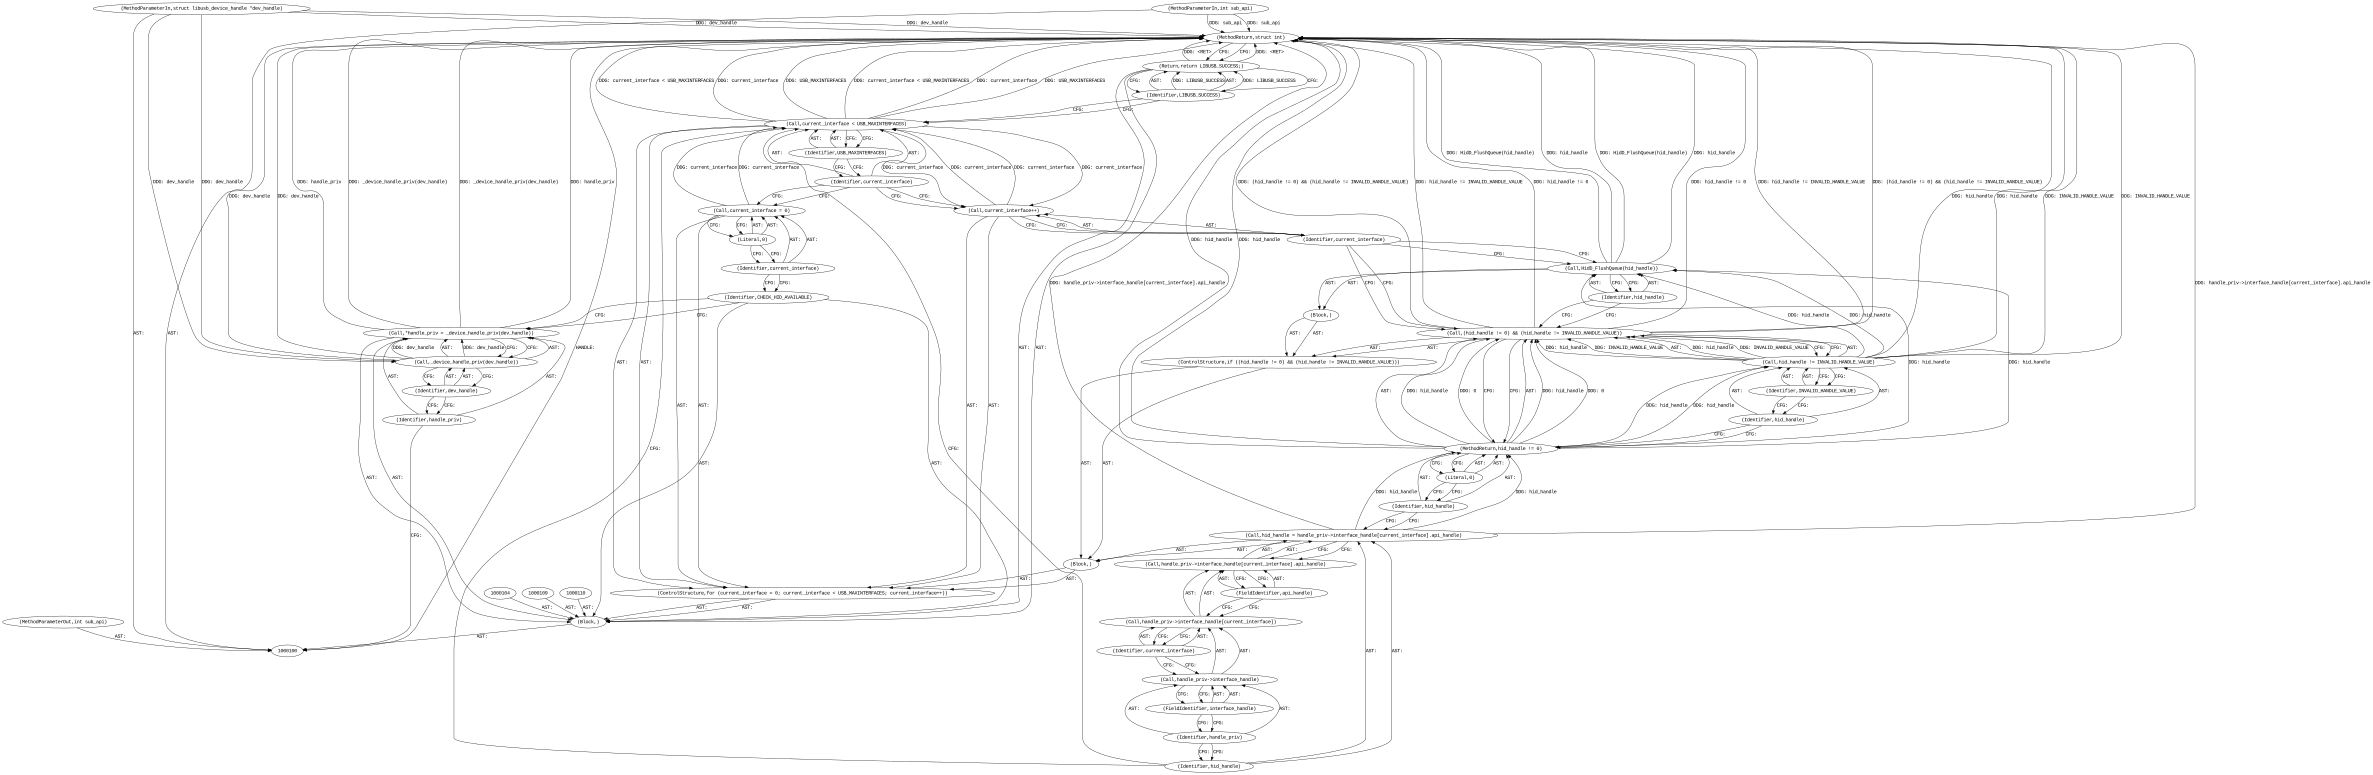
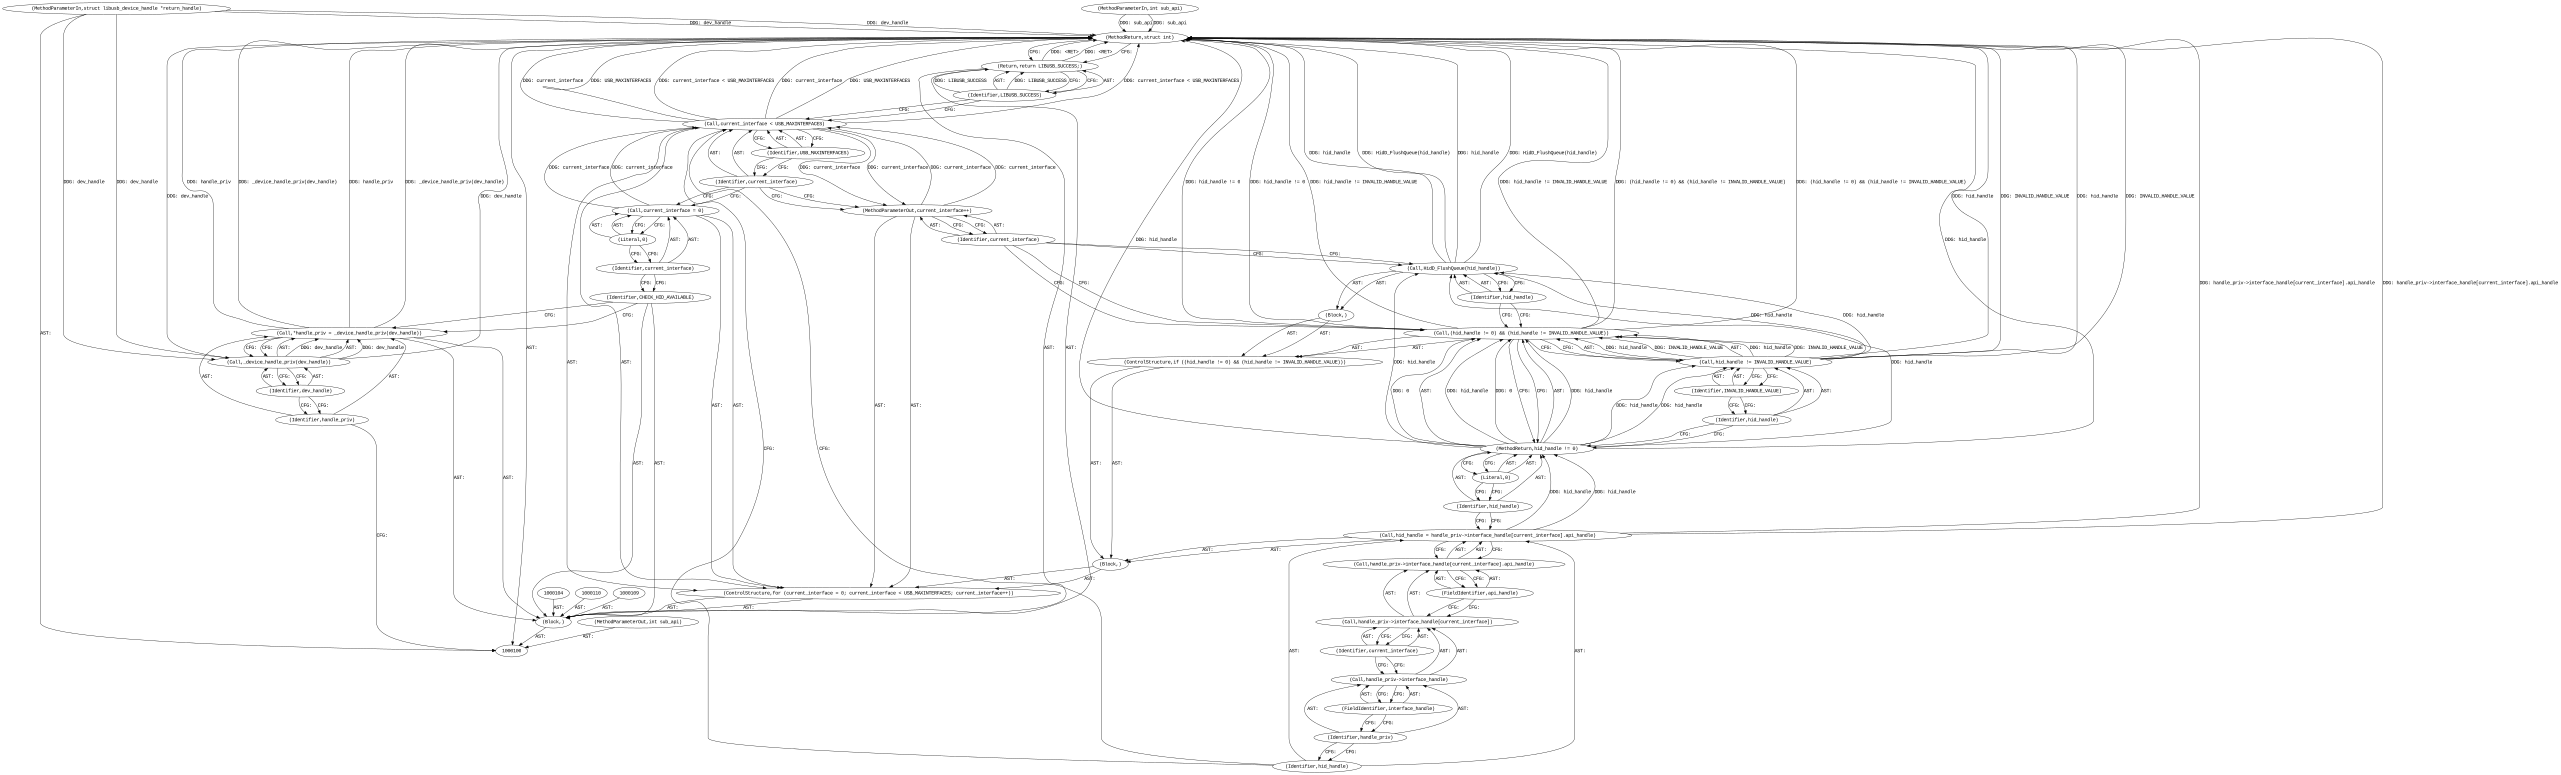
node "(MethodParameterIn,struct libusb_device_handle *dev_handle)": label "(MethodParameterIn,struct libusb_device_handle *dev_handle)" -> "(MethodParameterIn,struct libusb_device_handle *return_handle)"
edge "(MethodParameterIn,int sub_api)" -> "1000100": removed, label "AST:"
node "(Call,current_interface++)": label "(Call,current_interface++)" -> "(MethodParameterOut,current_interface++)"
edge "(MethodReturn,struct int)" -> "1000100": label "HANDLE: " -> "AST: "
